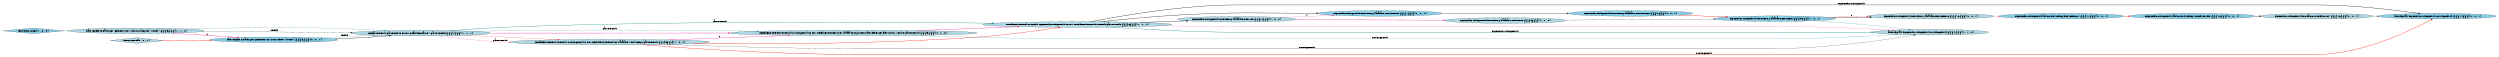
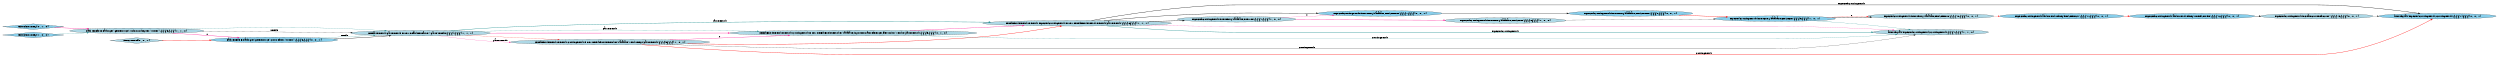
node "testUnknownKey['0', '1', '0']": added
